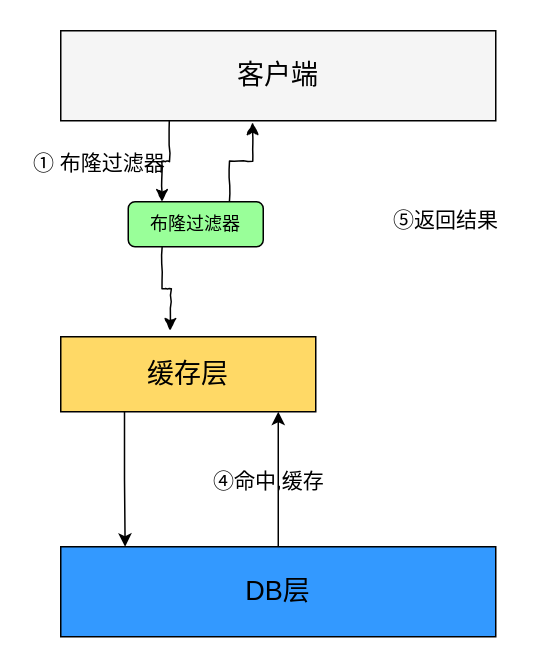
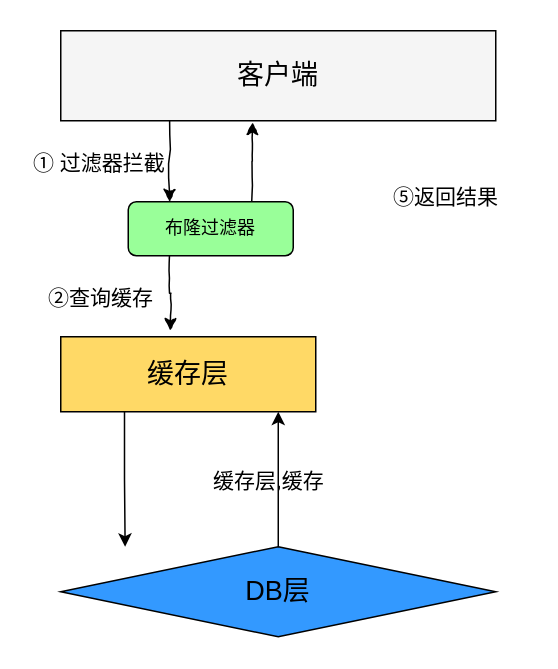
node "① 布隆过滤器": label "① 布隆过滤器" -> "① 过滤器拦截"
node "⑤返回结果": moved (458, 218) -> (458, 196)
node "布隆过滤器": size 135x45 -> 165x54
node "②查询缓存": added
node "④命中,缓存": label "④命中,缓存" -> "缓存层,缓存"
node "DB层": shape rectangle -> diamond
